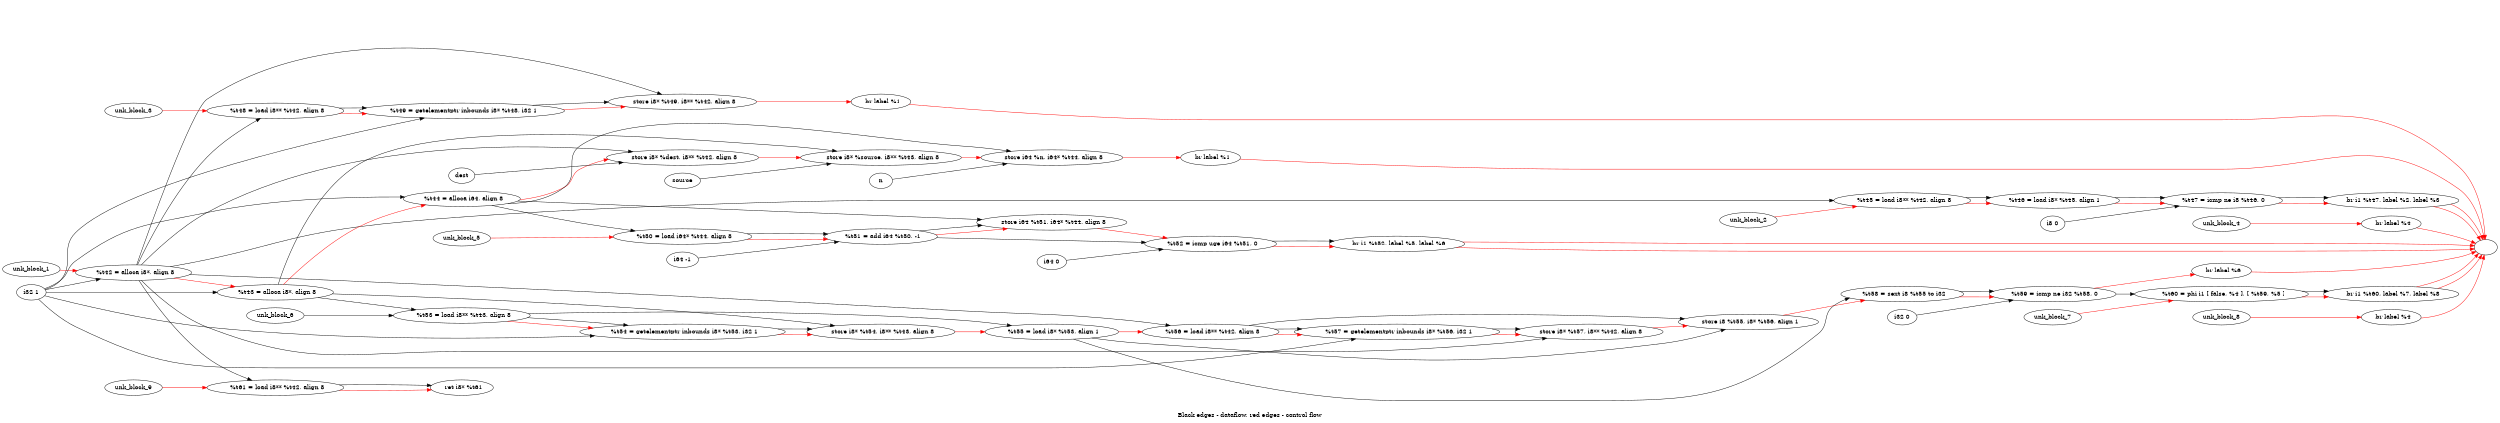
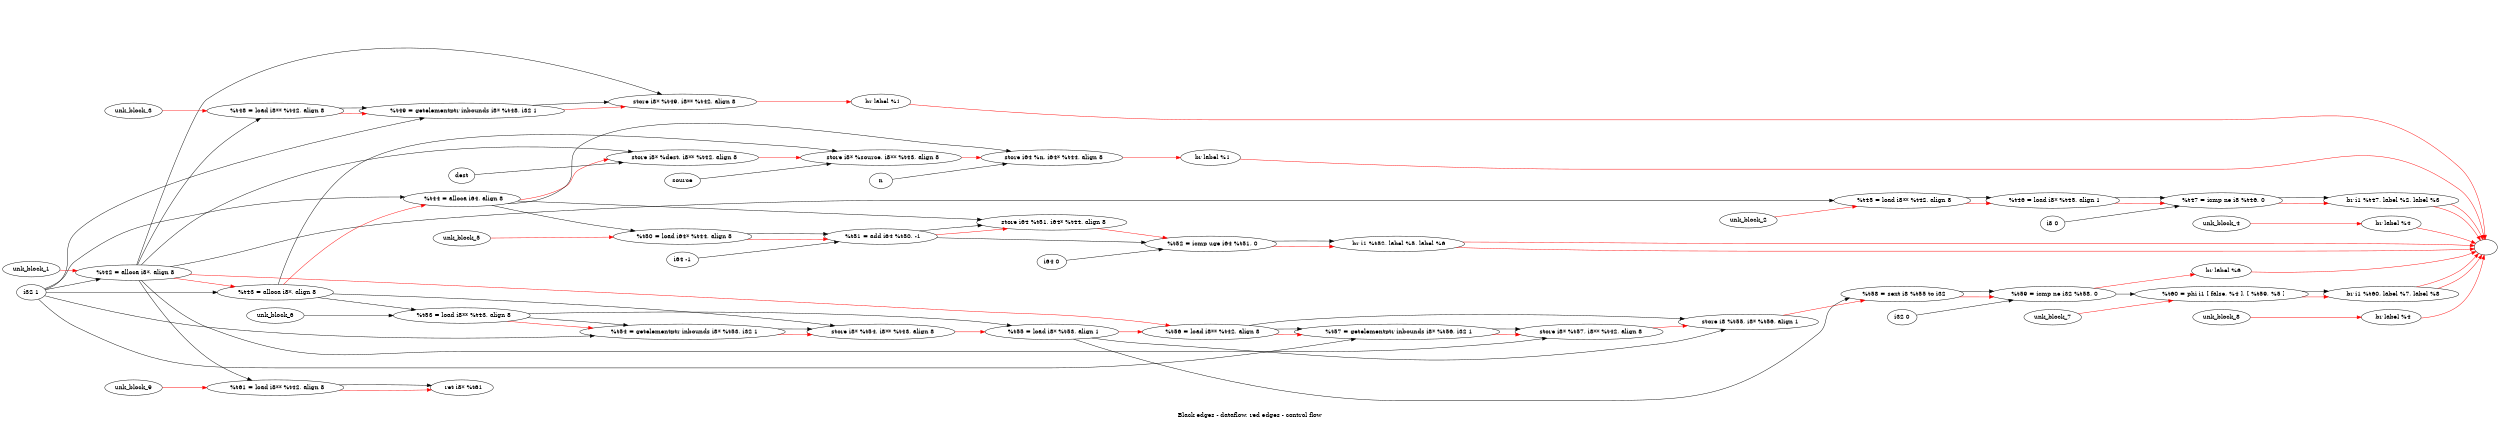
edge "%t42 = alloca i8*, align 8" -> "%t56 = load i8** %t42, align 8": color black -> red
